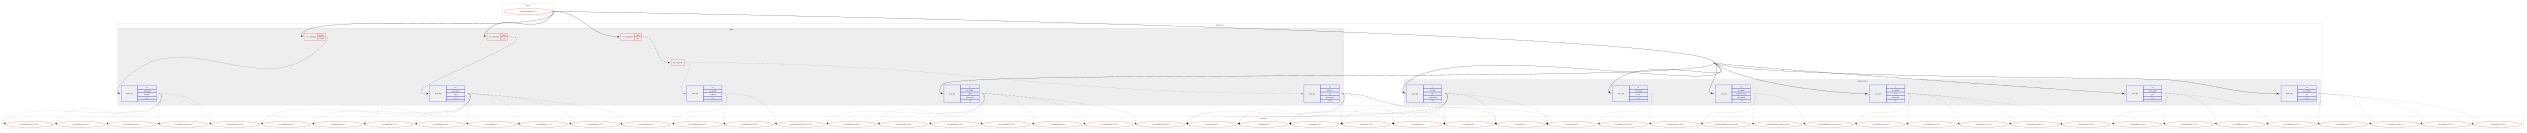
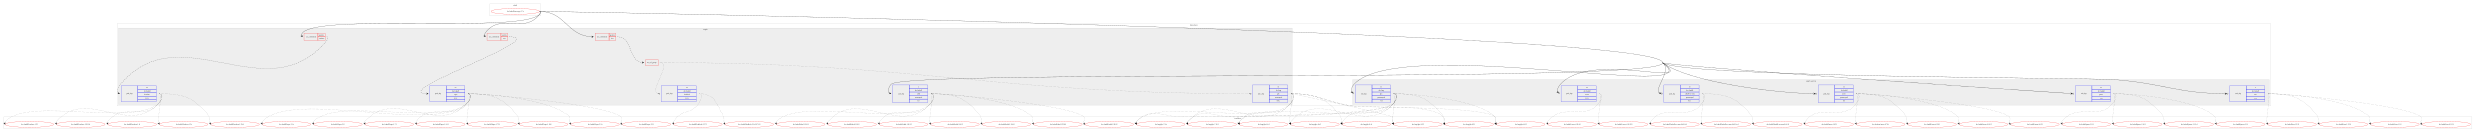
node "dev-haskell/haddock-2.16.1": removed
